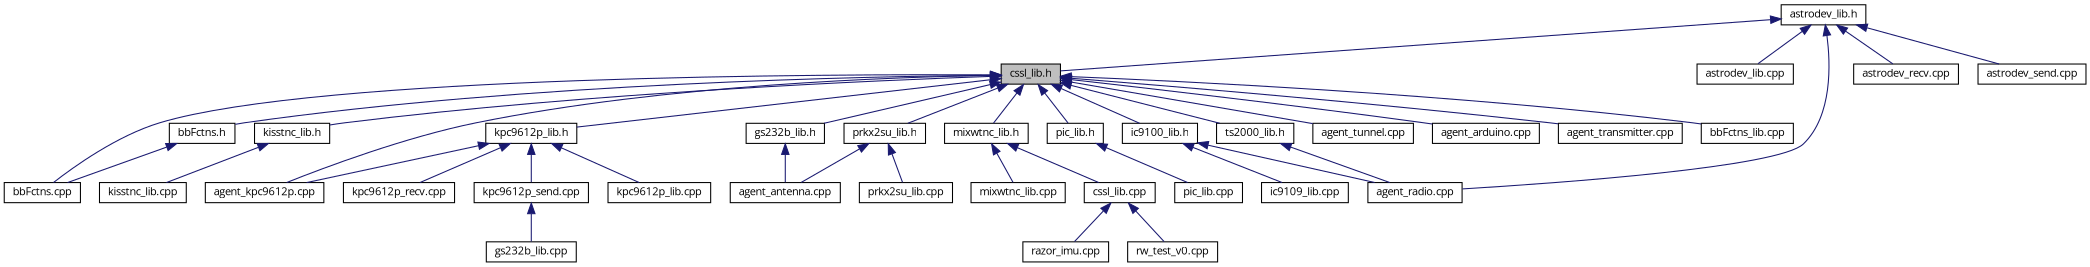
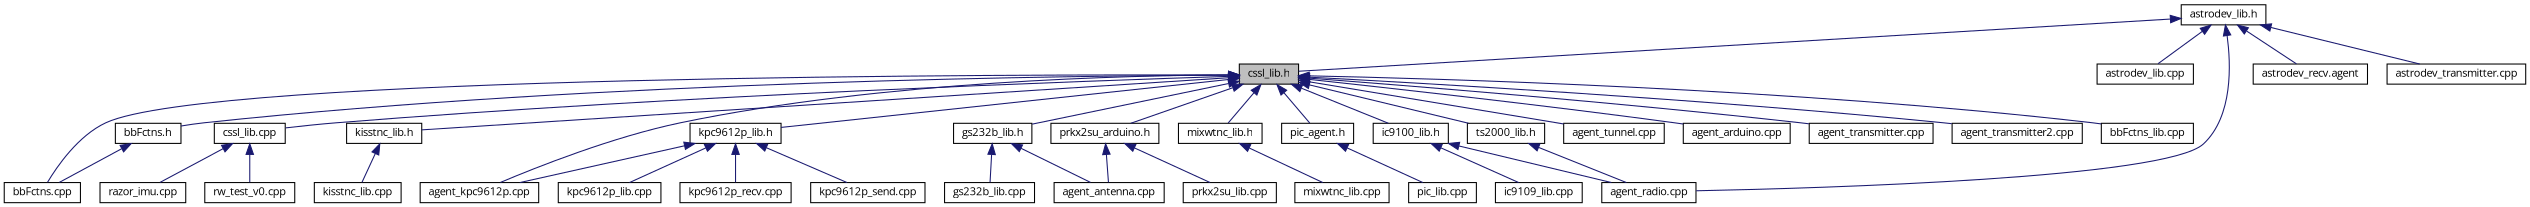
node "astrodev_recv.cpp": label "astrodev_recv.cpp" -> "astrodev_recv.agent"
node "astrodev_send.cpp": label "astrodev_send.cpp" -> "astrodev_transmitter.cpp"
node "prkx2su_lib.h": label "prkx2su_lib.h" -> "prkx2su_arduino.h"
node "pic_lib.h": label "pic_lib.h" -> "pic_agent.h"
node "agent_transmitter2.cpp": added
edge "cssl_lib.cpp" -> "mixwtnc_lib.h": now "cssl_lib.cpp" -> "cssl_lib.h"
edge "gs232b_lib.cpp" -> "kpc9612p_send.cpp": now "gs232b_lib.cpp" -> "gs232b_lib.h"
